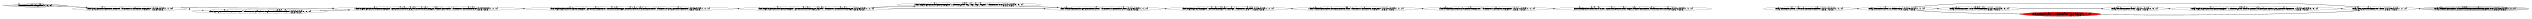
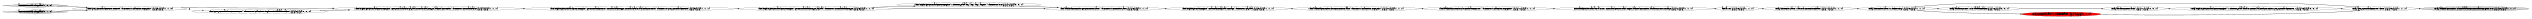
node "actual.run()@@@13@@@['1', '1', '1']": added
node "assertRunNeedFlushByFalse['0', '1', '0']": added
